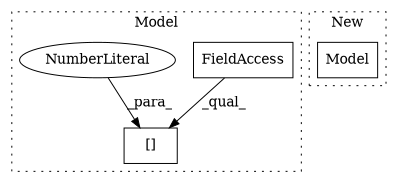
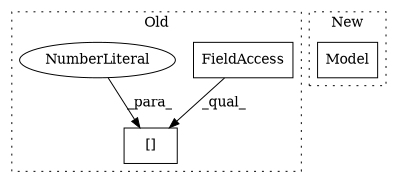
cluster "Model": label "Model" -> "Old"
